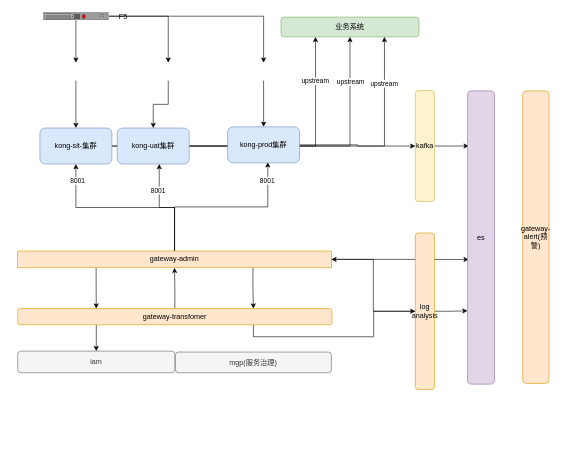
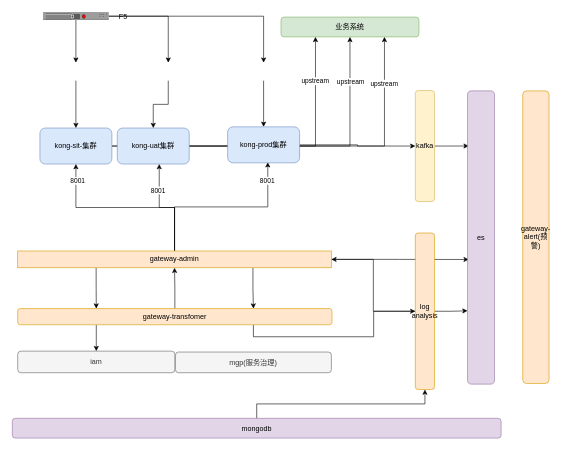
edge "mongodb" -> "log analysis": added
node "mongodb": added
